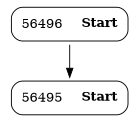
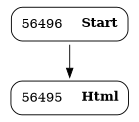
node "56495": text "Start" -> "Html"
